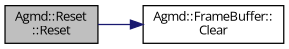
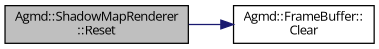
node "Agmd::Reset ::Reset": label "Agmd::Reset ::Reset" -> "Agmd::ShadowMapRenderer ::Reset"
